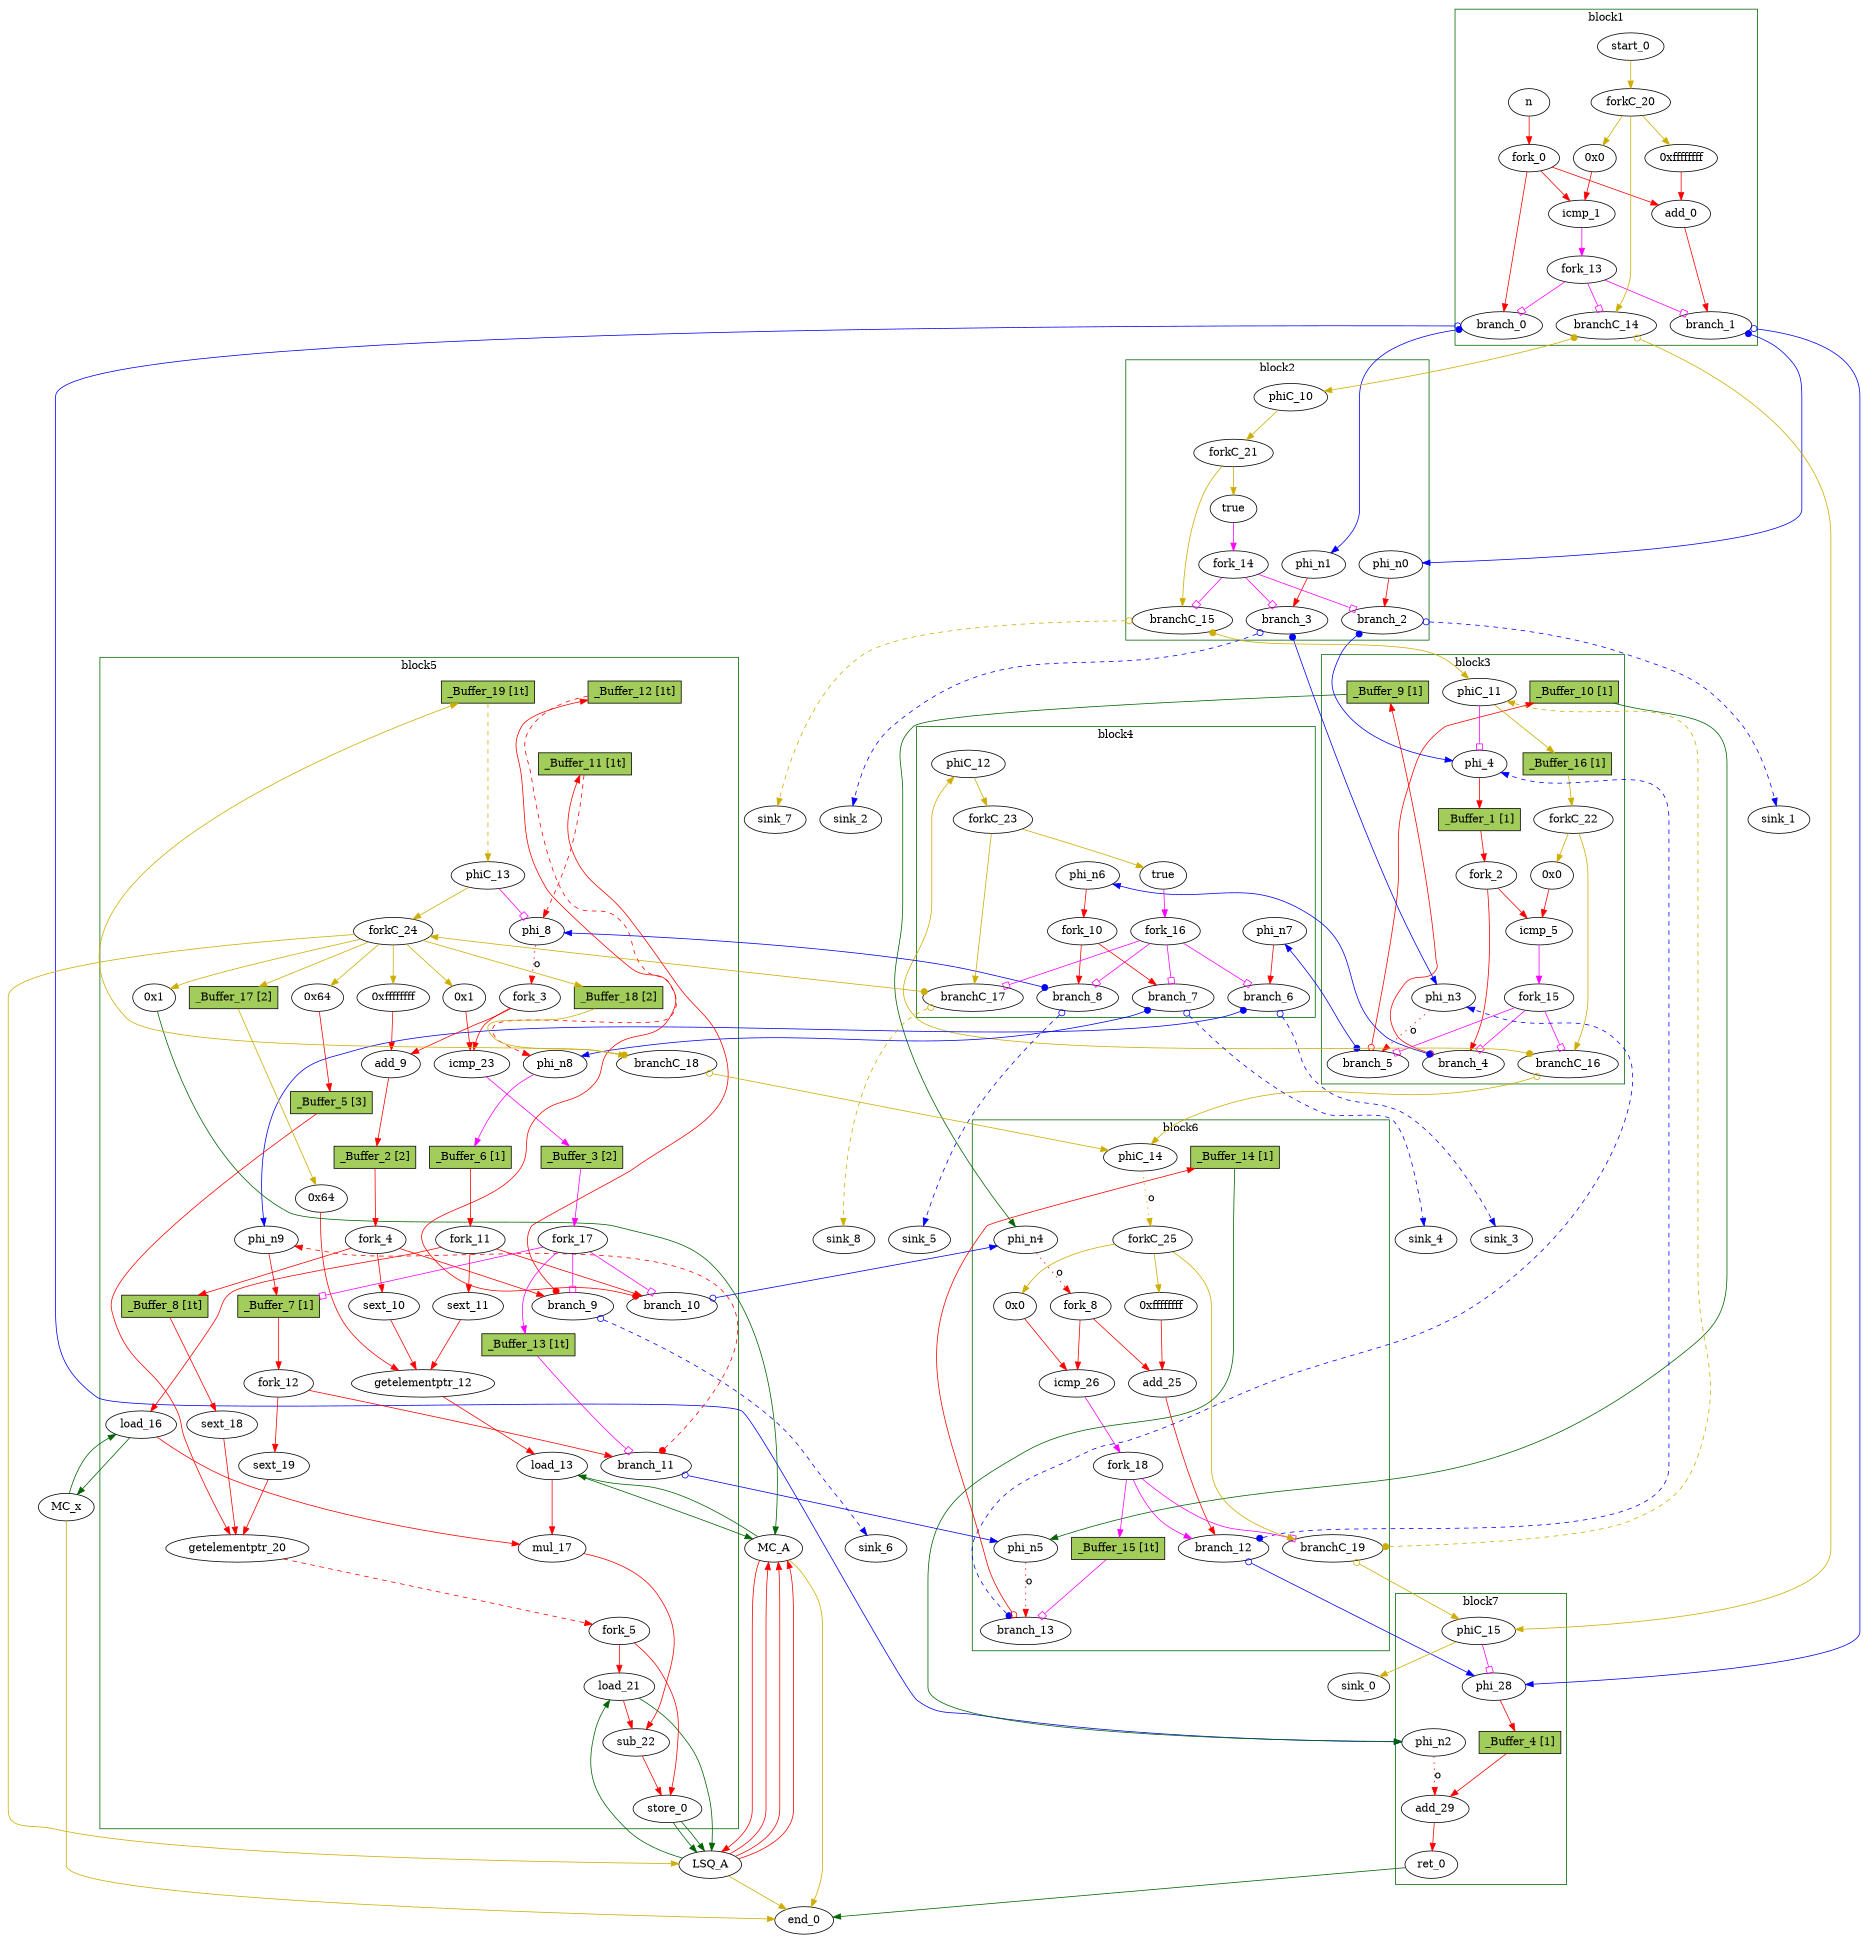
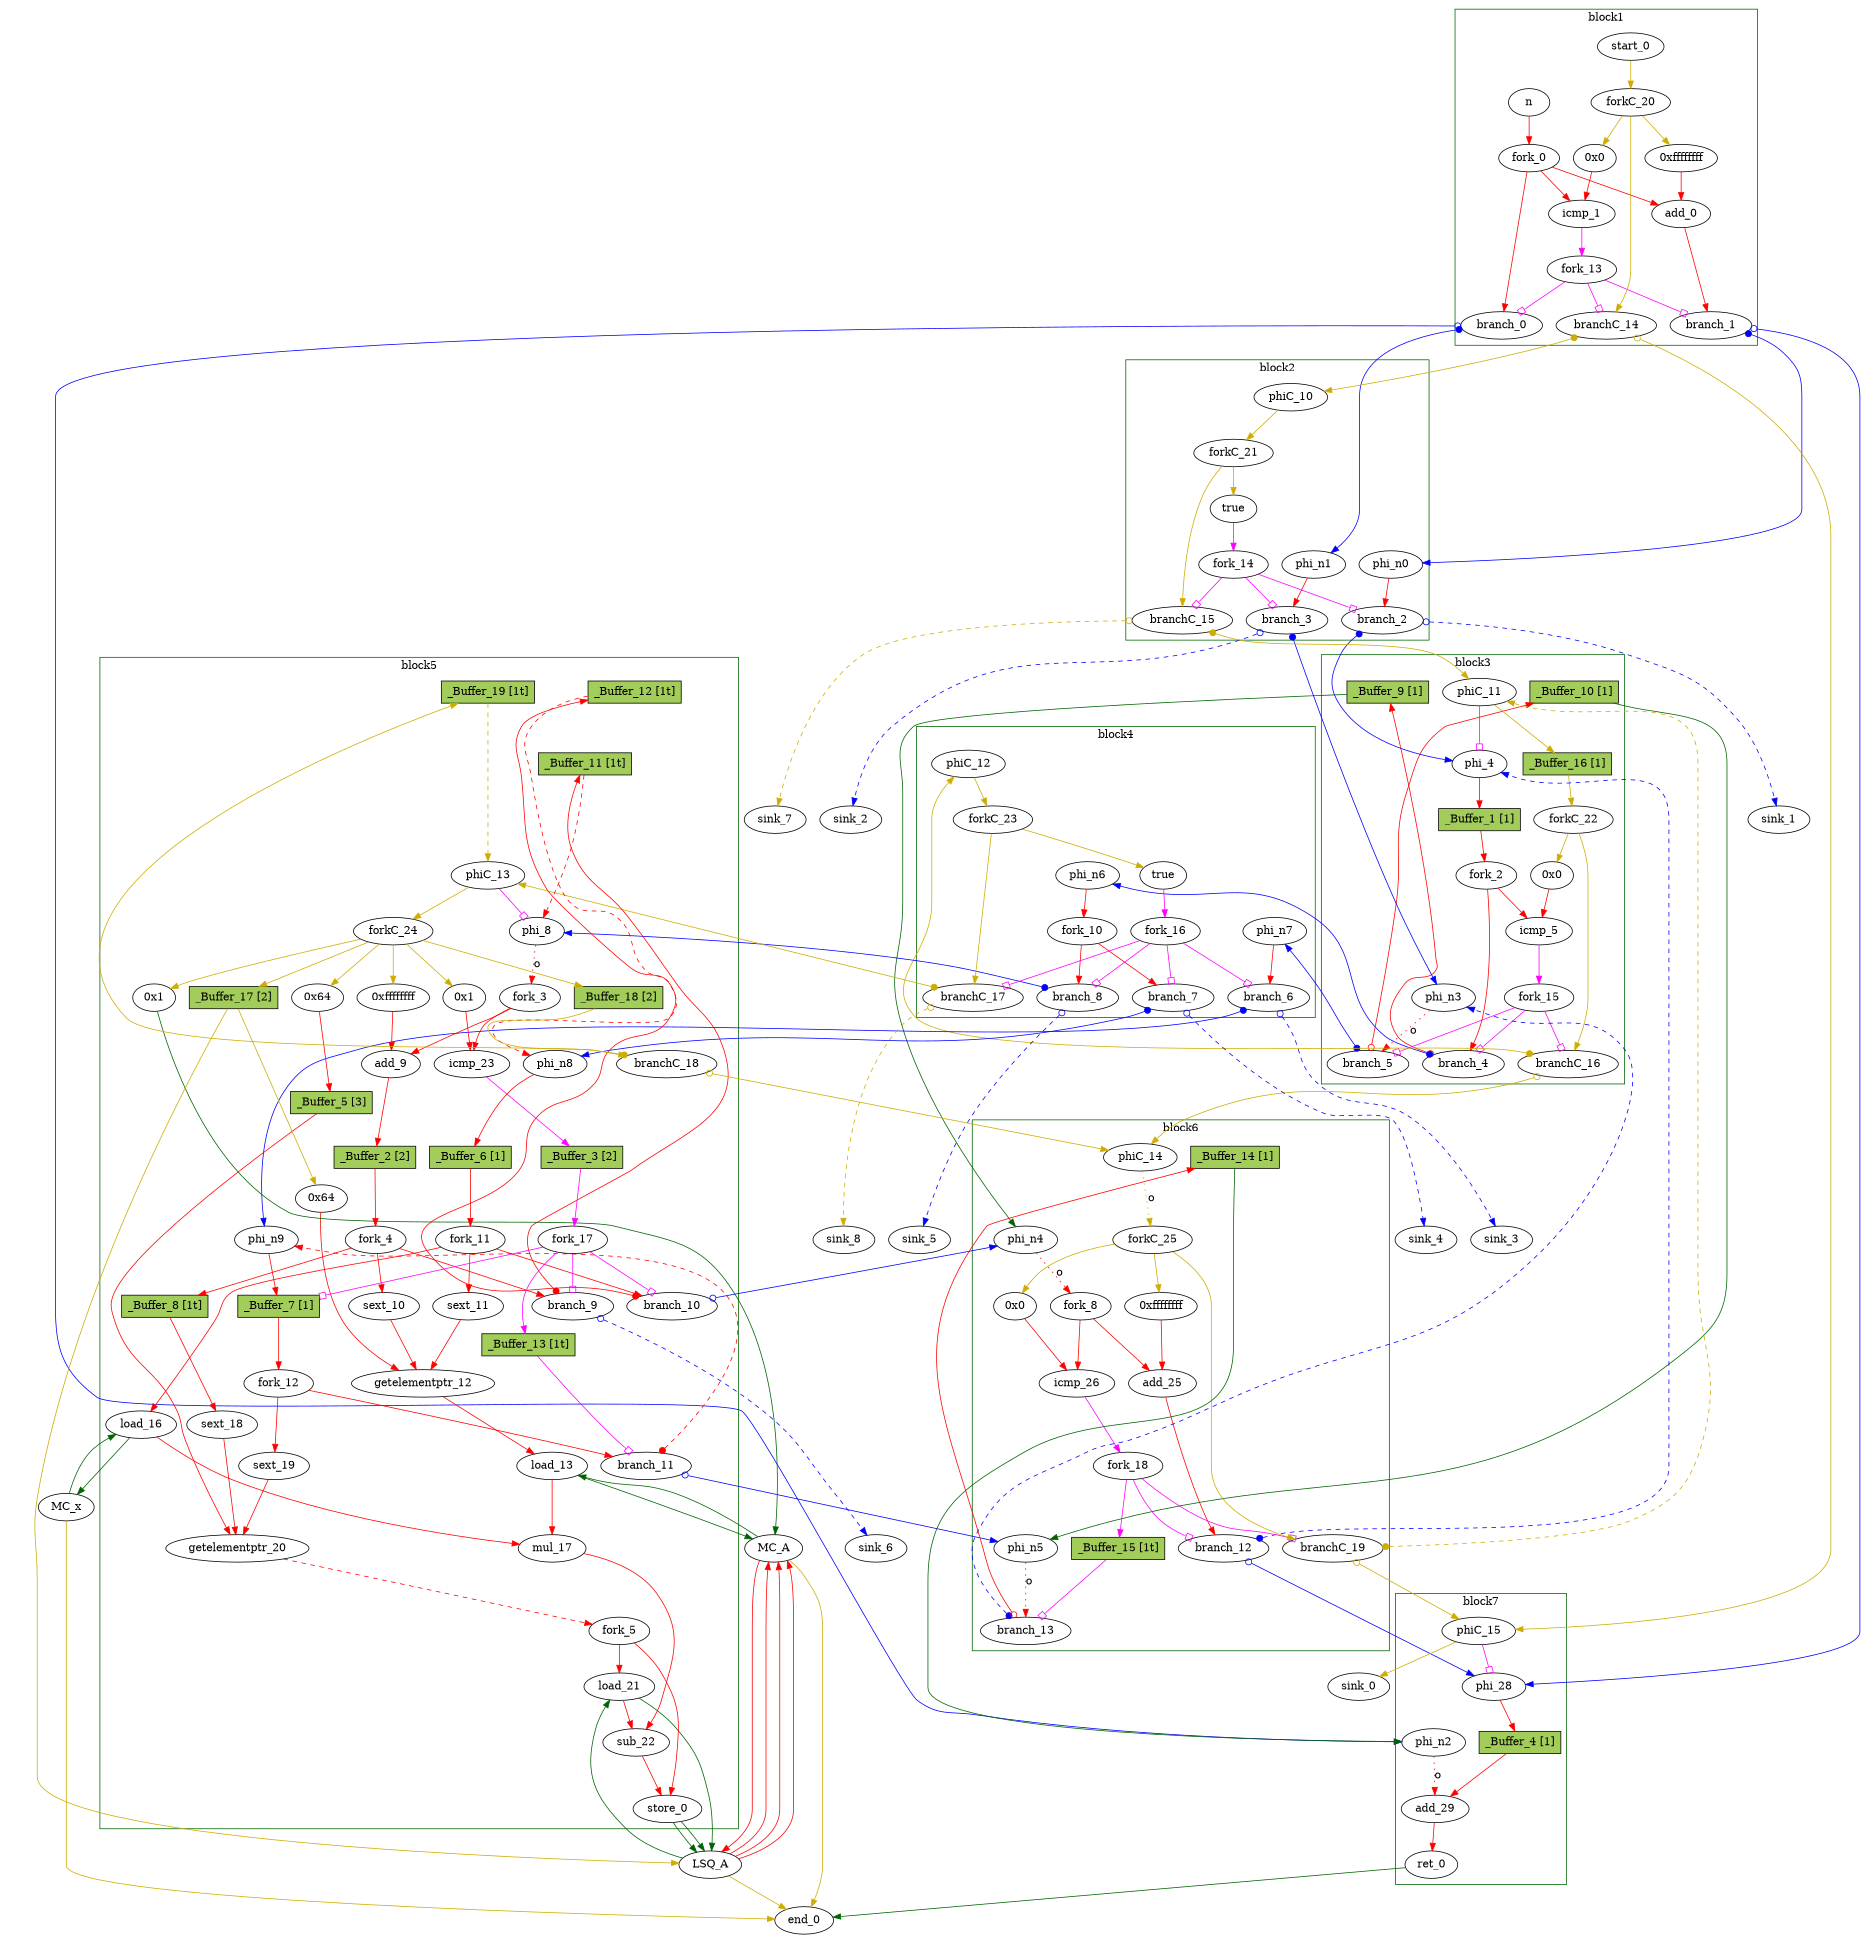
edge "forkC_24" -- "branchC_17": now "phiC_13" -- "branchC_17"
edge "phi_n8" -> "_Buffer_6 [1]": color magenta -> red
edge "fork_18" -> "branch_12": arrowhead normal -> obox
edge "forkC_24" -> "LSQ_A": now "_Buffer_17 [2]" -> "LSQ_A"
